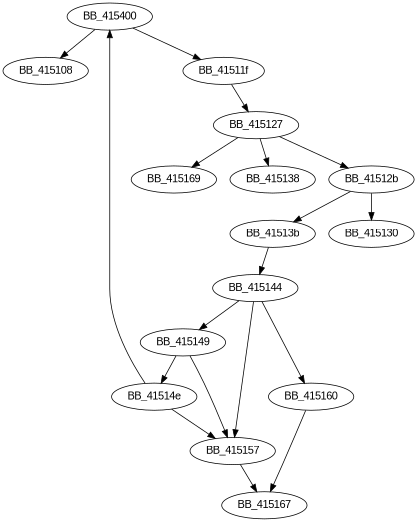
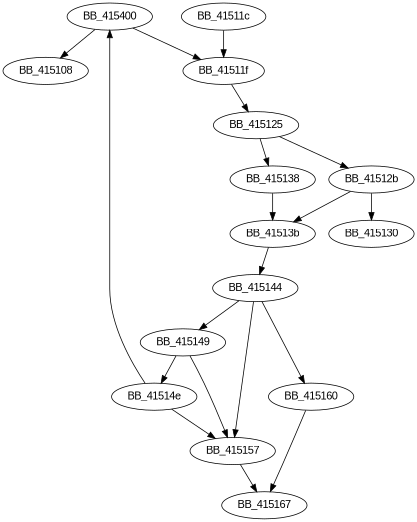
node "BB_41511c": added
node "BB_415127": label "BB_415127" -> "BB_415125"
node "BB_415169": removed
edge "BB_415138" -> "BB_41513b": added
